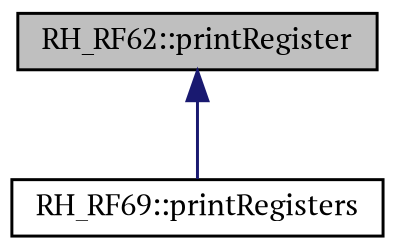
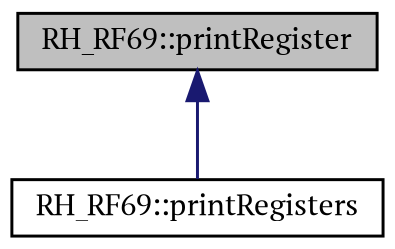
node "RH_RF62::printRegister": label "RH_RF62::printRegister" -> "RH_RF69::printRegister"
